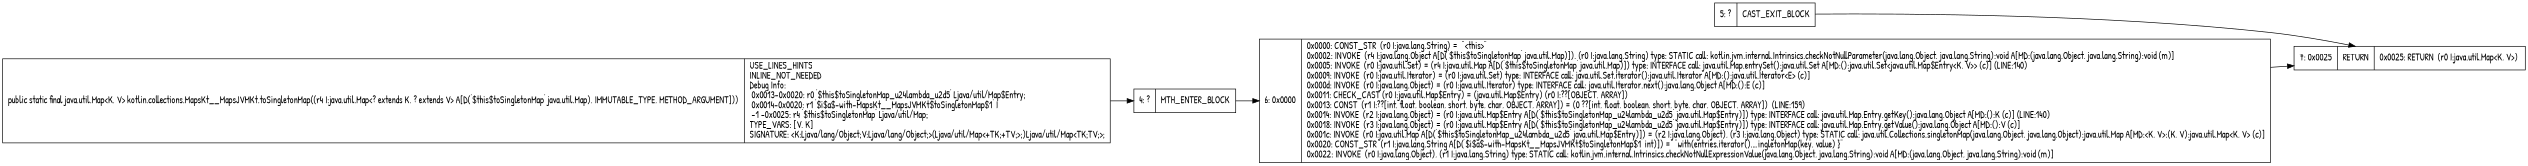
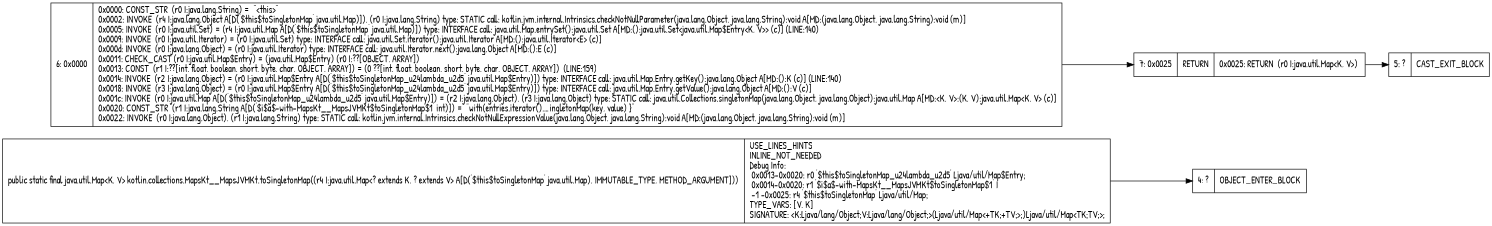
edge "5: ?" -> "7: 0x0025": reversed
node "4: ?": text "MTH_ENTER_BLOCK" -> "OBJECT_ENTER_BLOCK"
edge "4: ?" -> "6: 0x0000": removed
